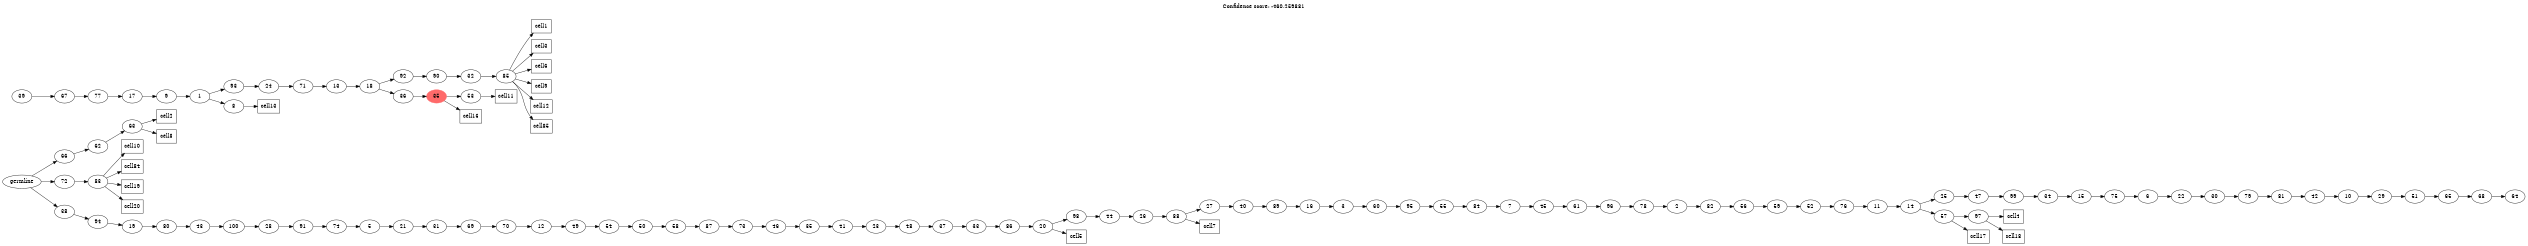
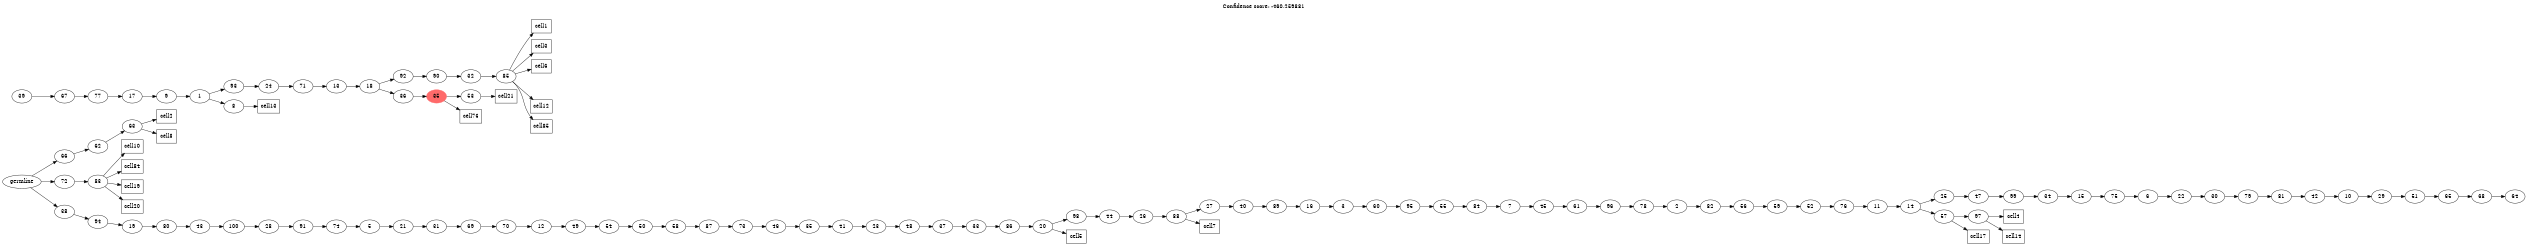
node "cell9": removed
node "cell11": label "cell11" -> "cell21"
node "cell16": label "cell16" -> "cell76"
node "cell18": label "cell18" -> "cell14"
